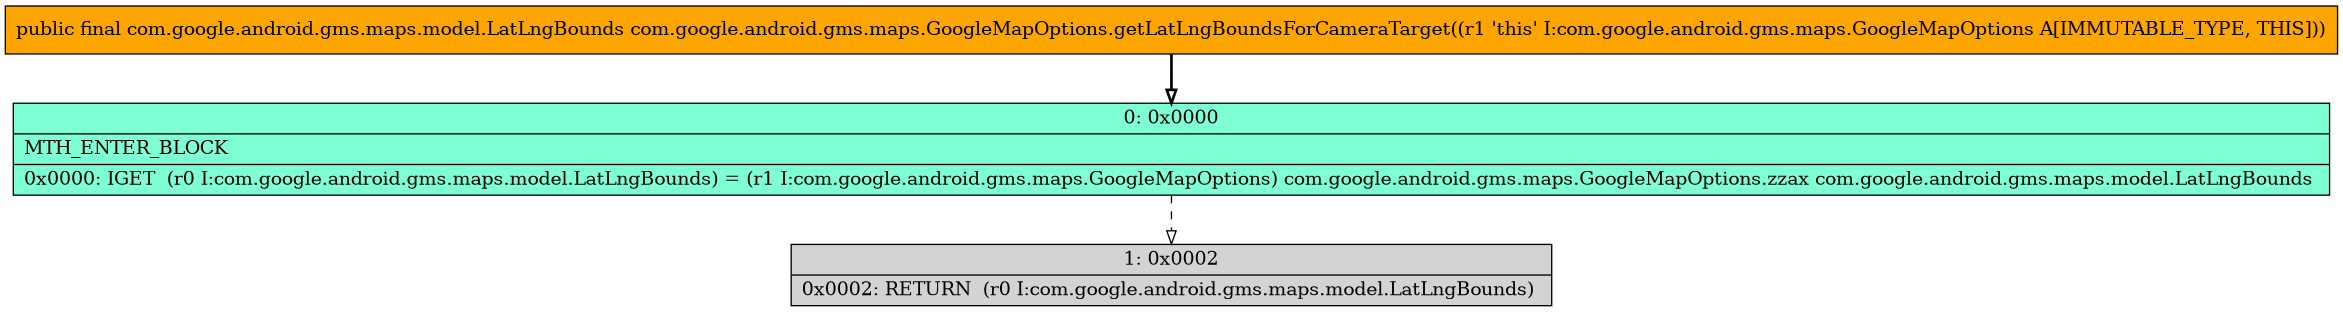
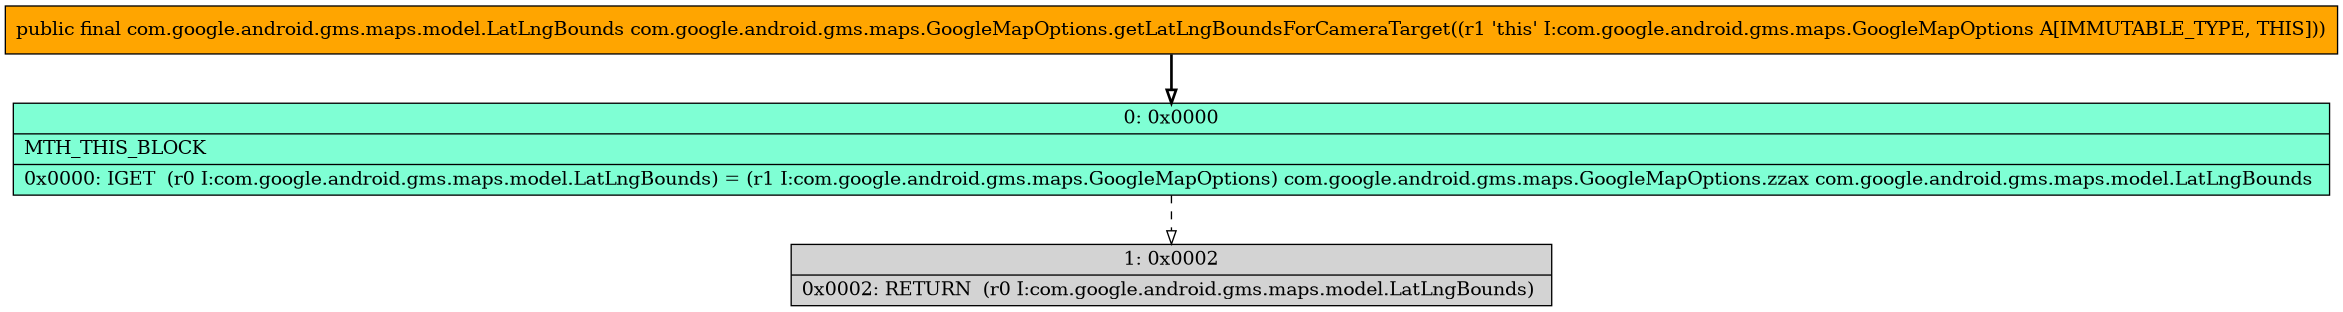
node "0: 0x0000": text "MTH_ENTER_BLOCK" -> "MTH_THIS_BLOCK"
